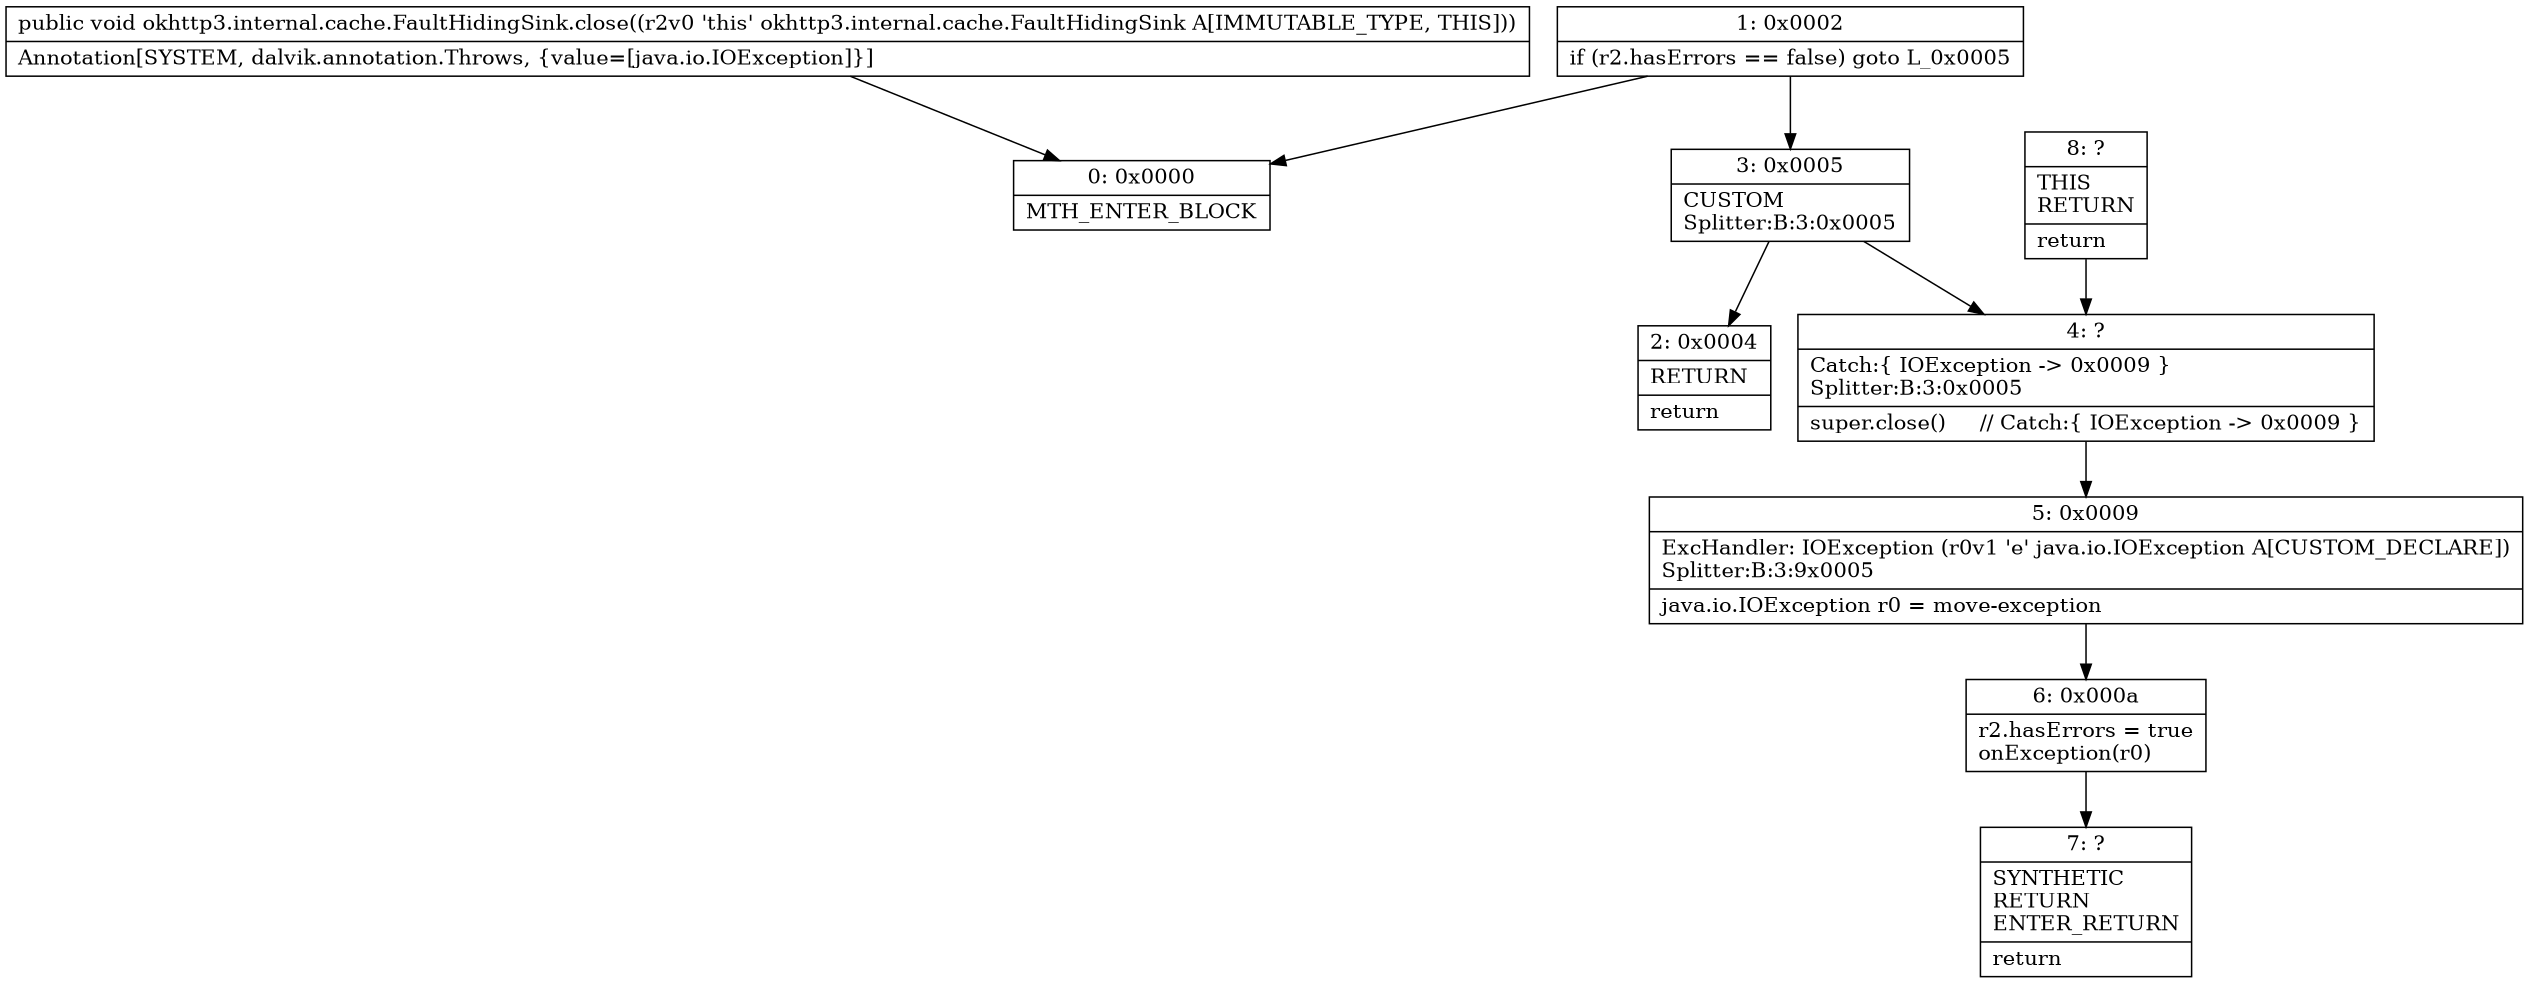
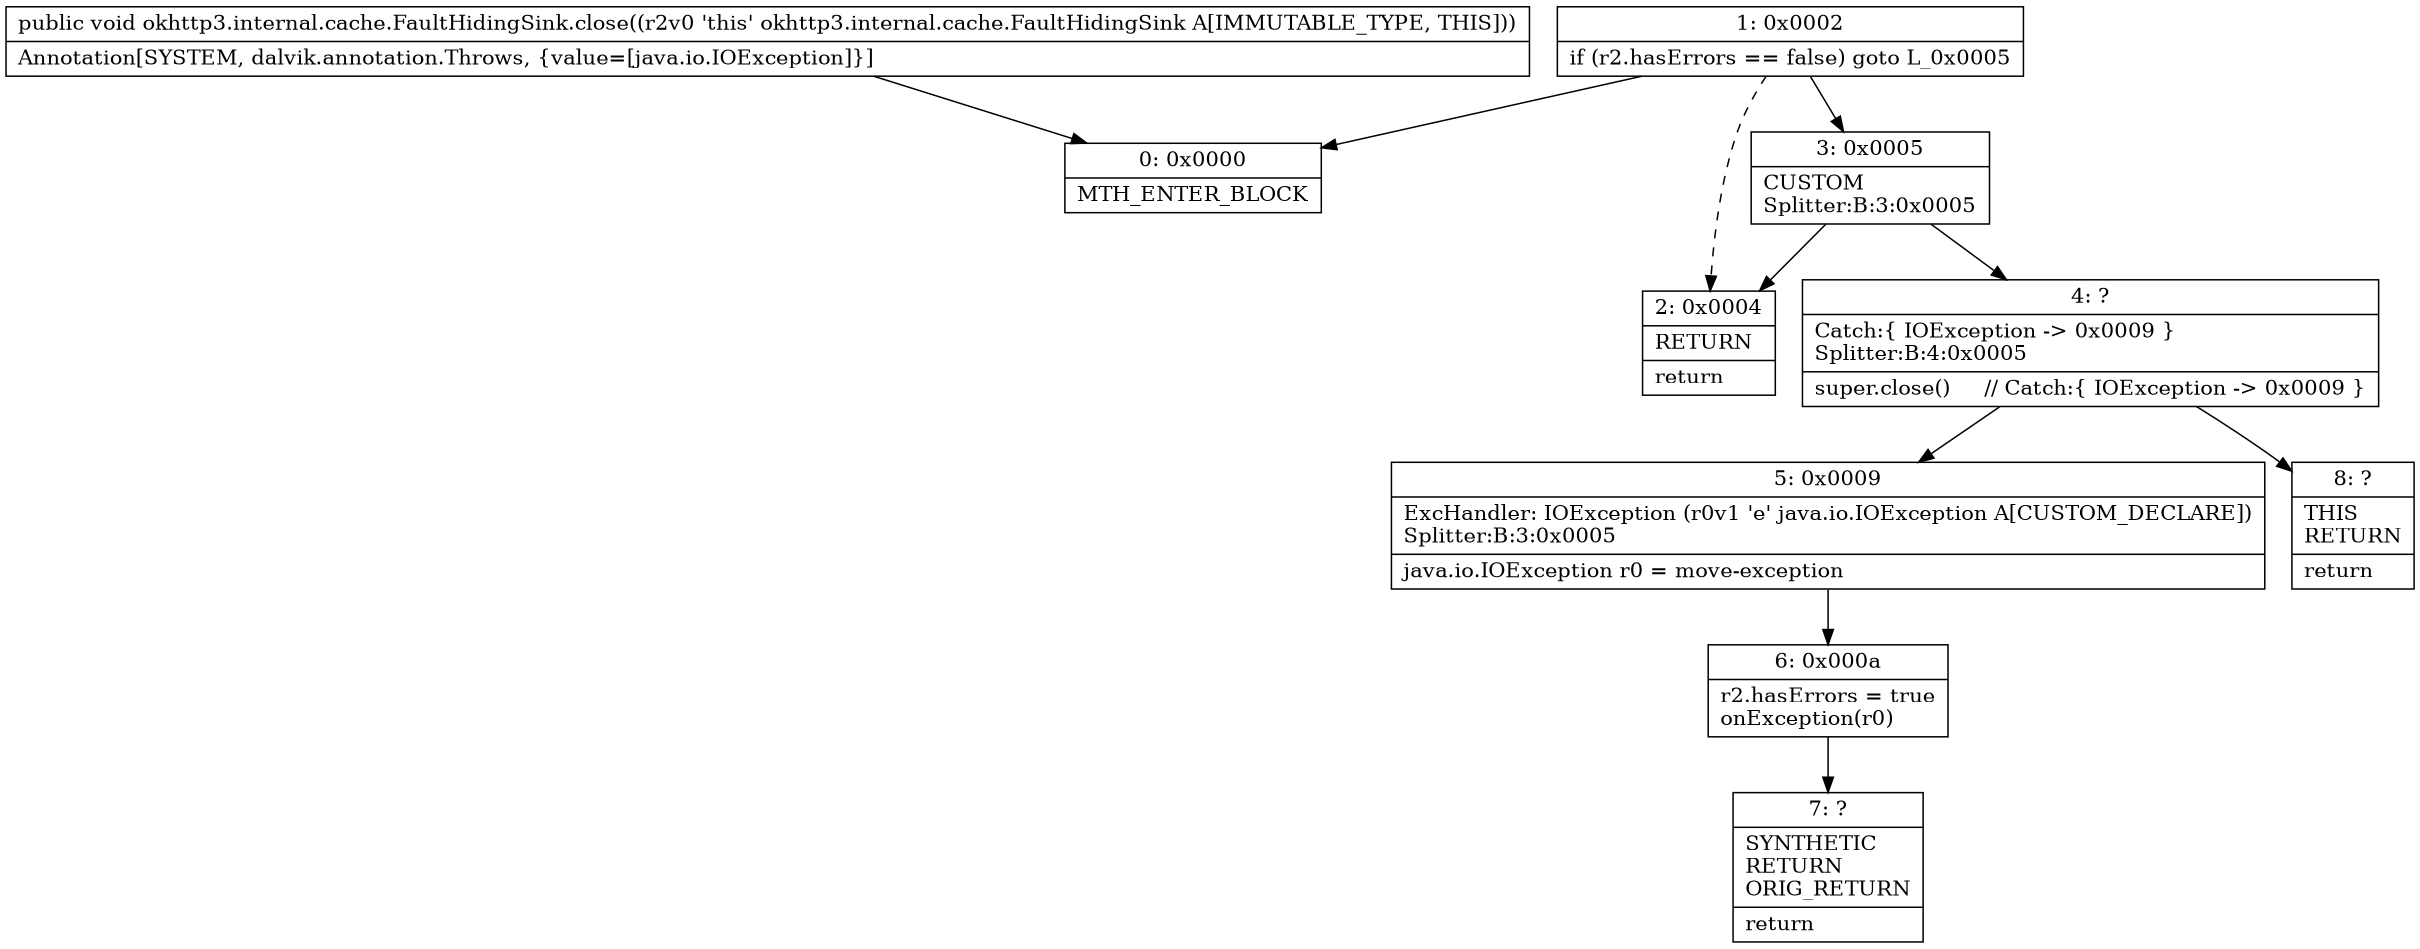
edge "1: 0x0002" -> "2: 0x0004": added
edge "8: ?" -> "4: ?": reversed
node "4: ?": text "Splitter:B:3:0x0005" -> "Splitter:B:4:0x0005"
node "5: 0x0009": text "Splitter:B:3:9x0005" -> "Splitter:B:3:0x0005"
node "7: ?": text "ENTER_RETURN" -> "ORIG_RETURN"
